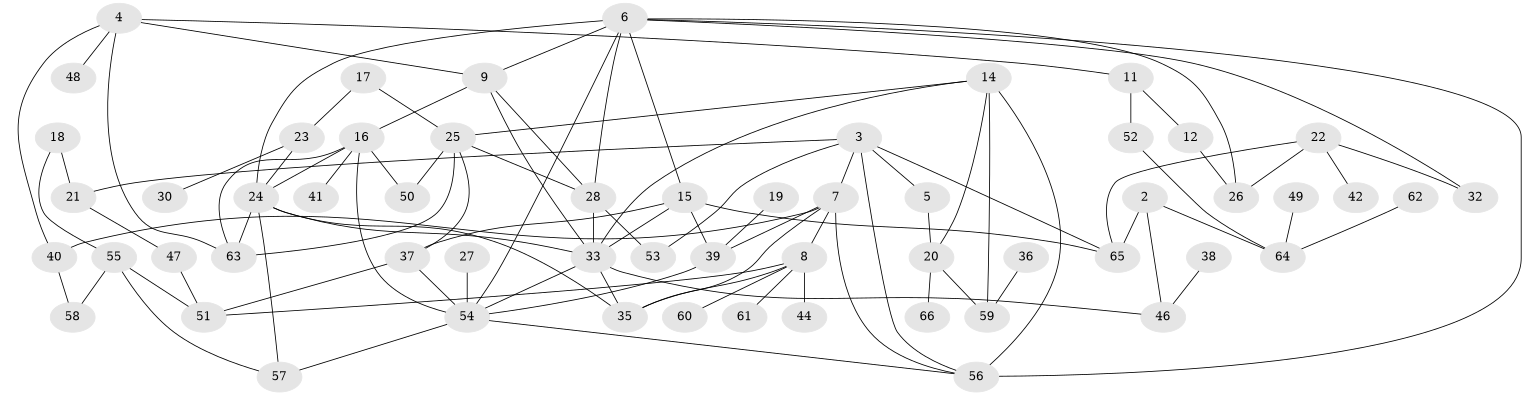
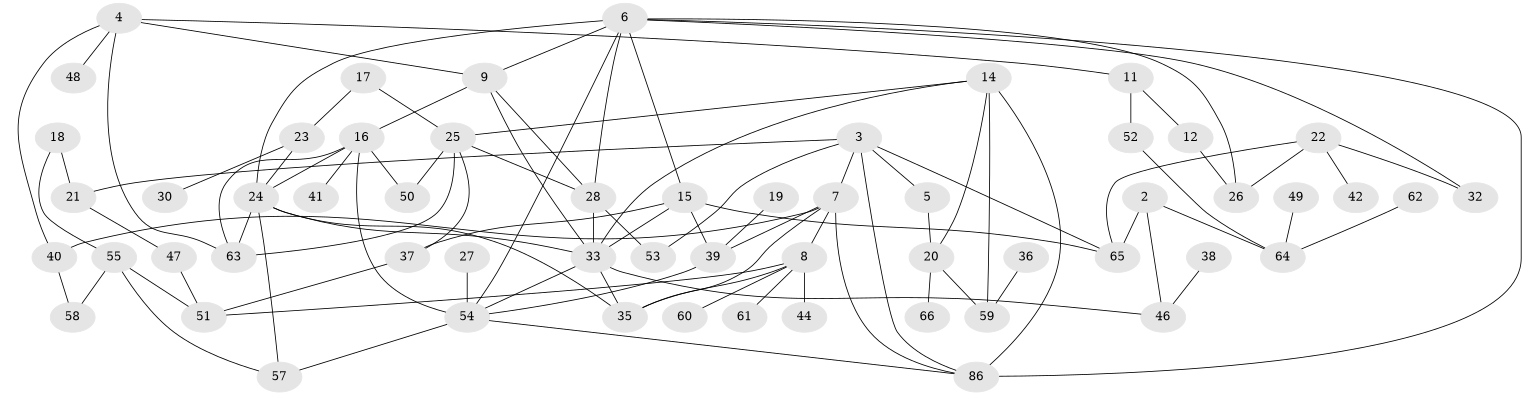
edge "37" -- "54": removed
node "56": label "56" -> "86"
